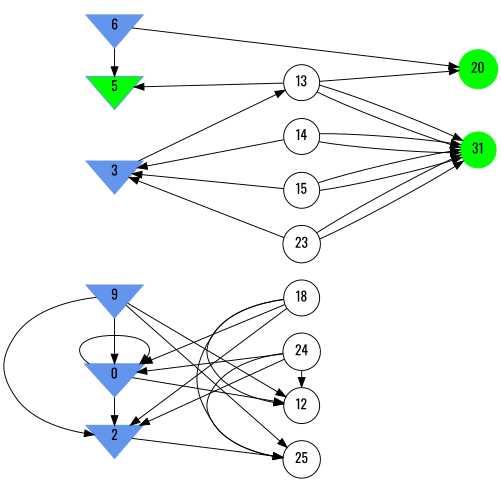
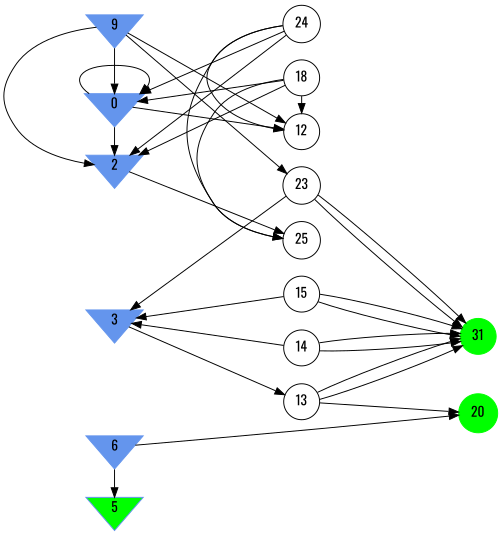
edge "13" -> "5": removed
edge "9" -> "25": now "9" -> "23"
